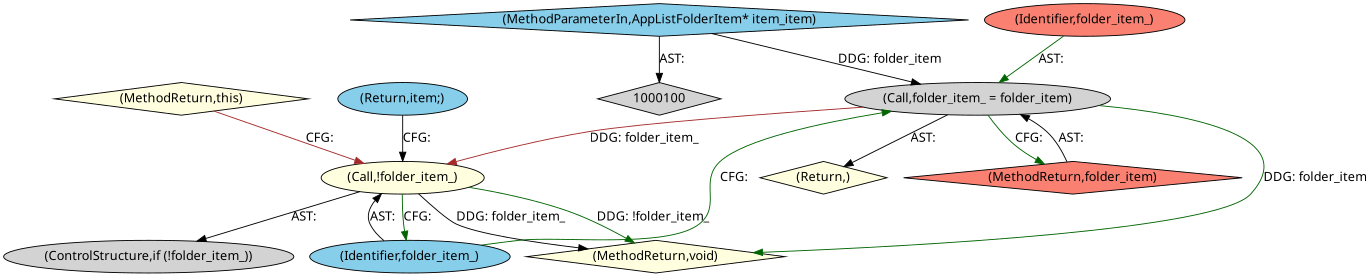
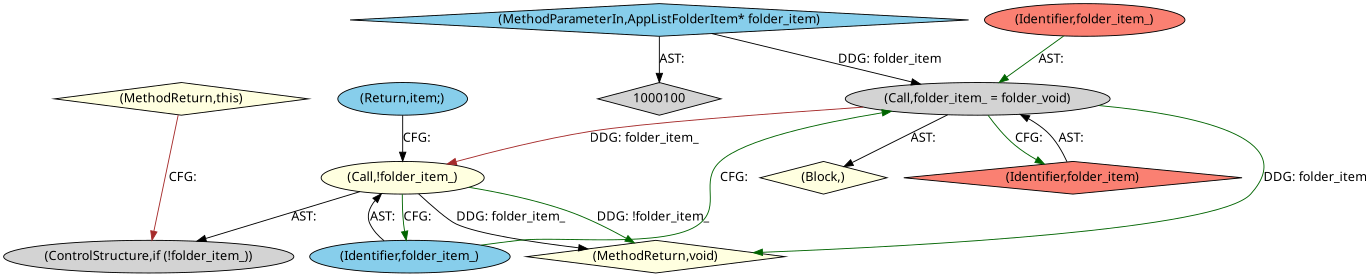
node "(MethodParameterIn,AppListFolderItem* item_item)": label "(MethodParameterIn,AppListFolderItem* item_item)" -> "(MethodParameterIn,AppListFolderItem* folder_item)"
node "(Call,folder_item_ = folder_item)": label "(Call,folder_item_ = folder_item)" -> "(Call,folder_item_ = folder_void)"
edge "(MethodReturn,this)" -> "(Call,!folder_item_)": now "(MethodReturn,this)" -> "(ControlStructure,if (!folder_item_))"
node "(Return,)": label "(Return,)" -> "(Block,)"
node "(MethodReturn,folder_item)": label "(MethodReturn,folder_item)" -> "(Identifier,folder_item)"
